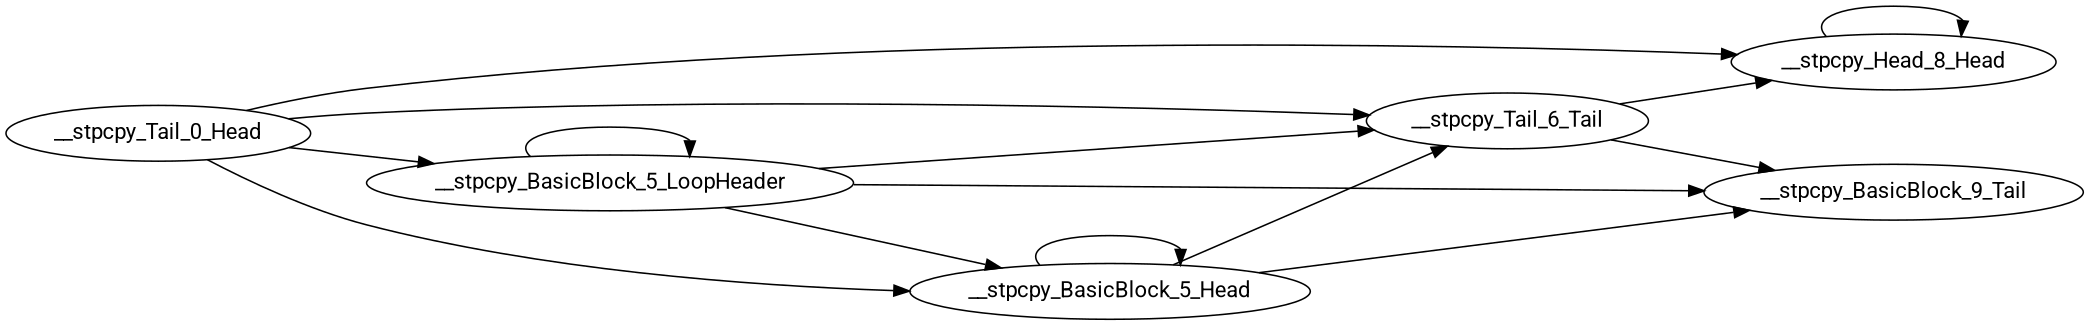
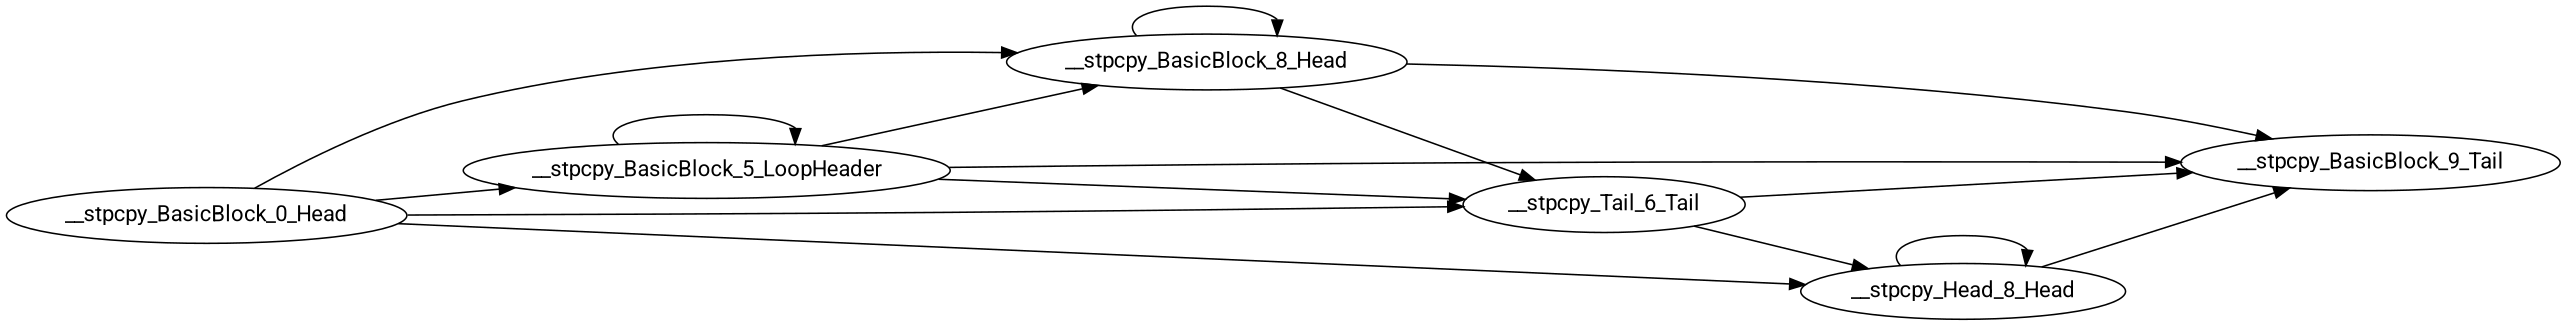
node "__stpcpy_Tail_0_Head": label "__stpcpy_Tail_0_Head" -> "__stpcpy_BasicBlock_0_Head"
edge "__stpcpy_Head_8_Head" -> "__stpcpy_BasicBlock_9_Tail": added
node "__stpcpy_BasicBlock_5_Head": label "__stpcpy_BasicBlock_5_Head" -> "__stpcpy_BasicBlock_8_Head"
